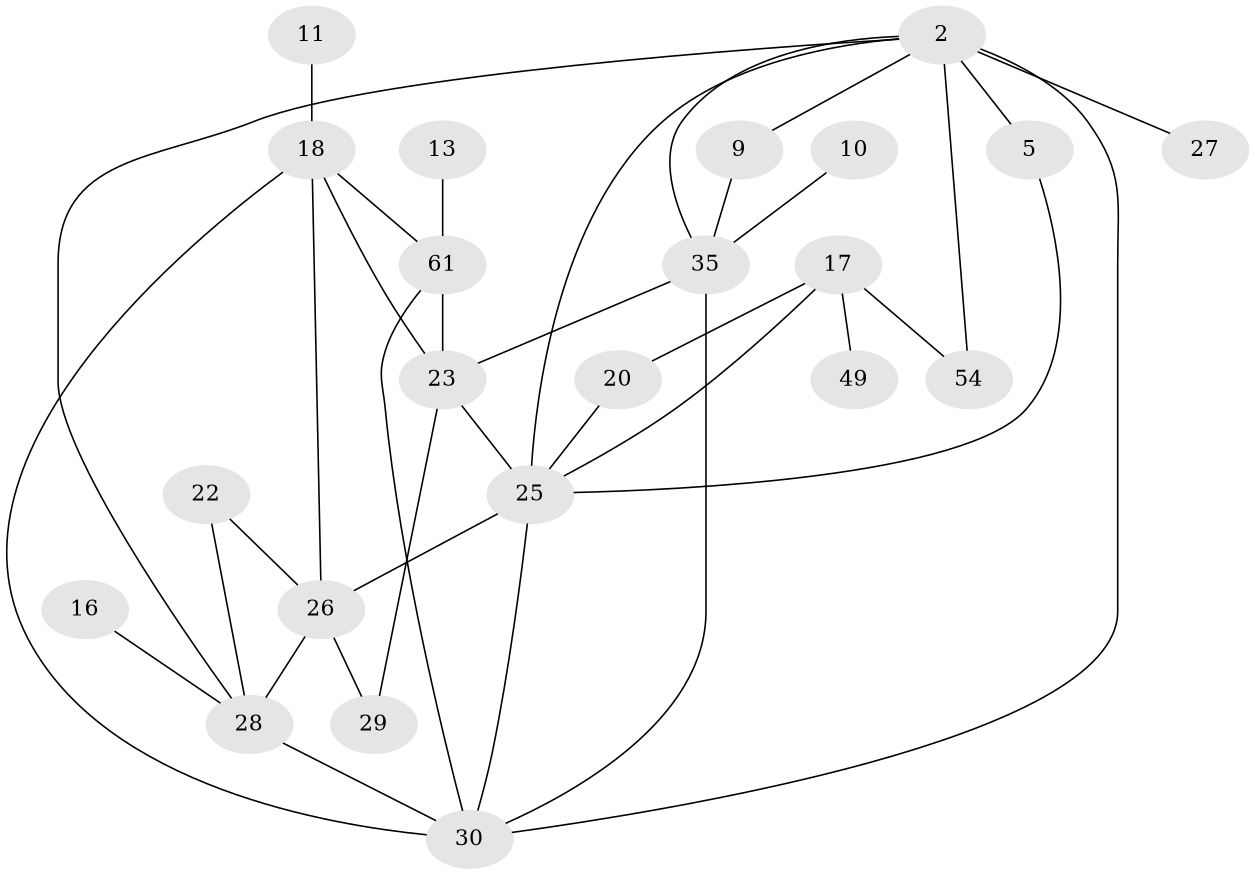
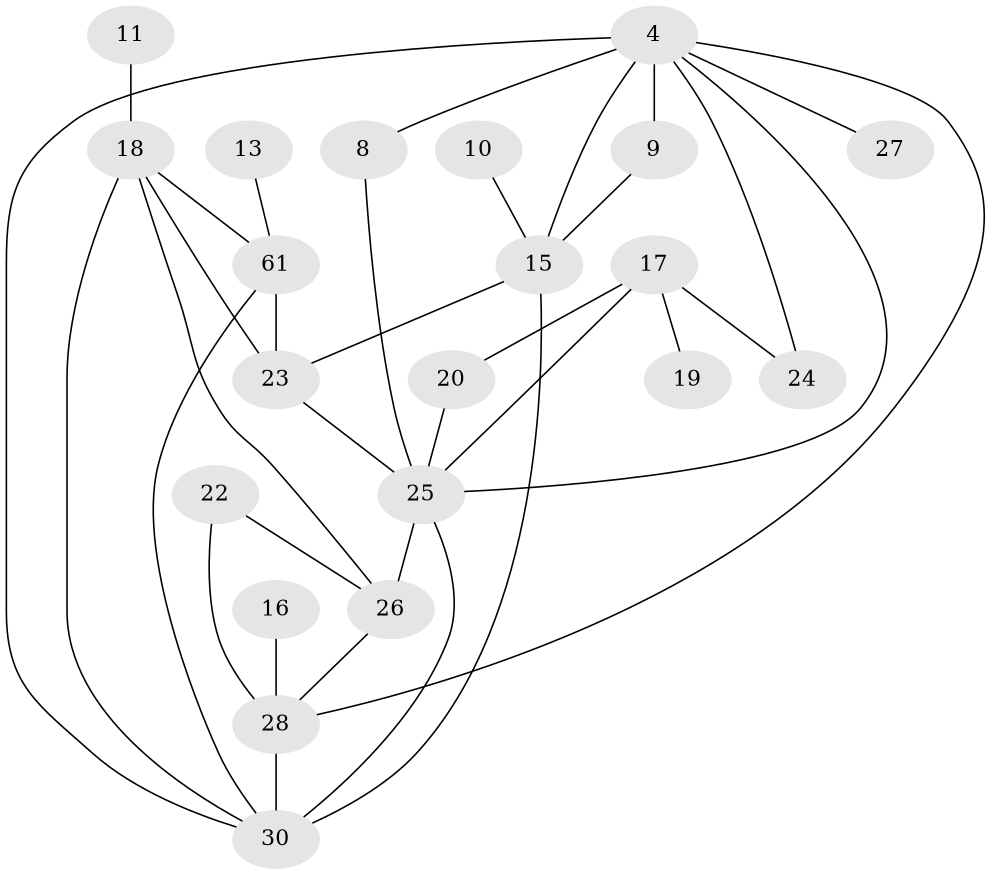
node "2": label "2" -> "4"
node "5": label "5" -> "8"
node "35": label "35" -> "15"
node "49": label "49" -> "19"
node "54": label "54" -> "24"
node "29": removed
